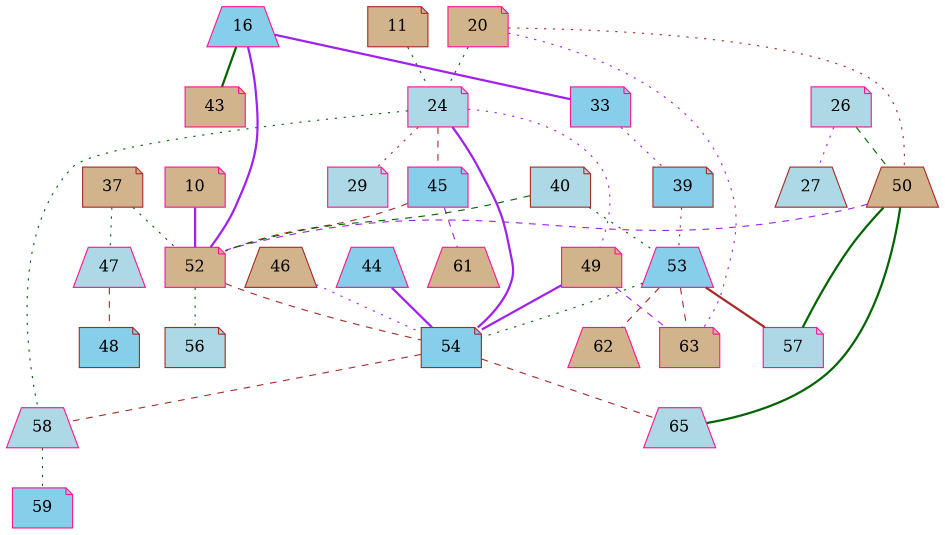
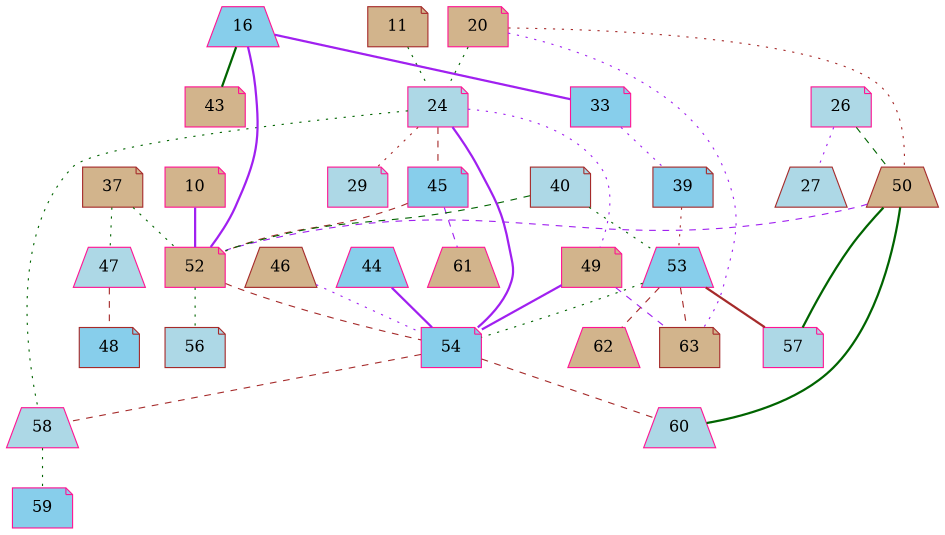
node "54": color brown -> deeppink
node "63": color deeppink -> brown
node "65": label "65" -> "60"
